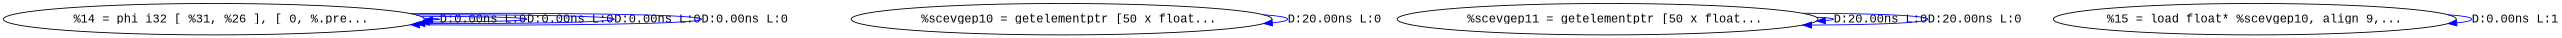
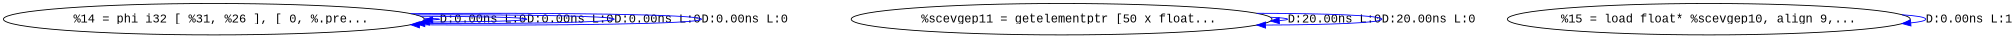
node "%scevgep10 = getelementptr [50 x float...": removed
